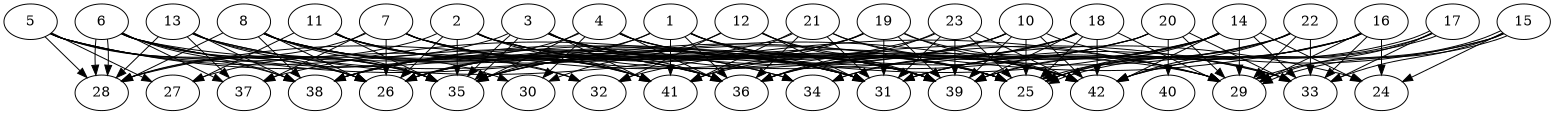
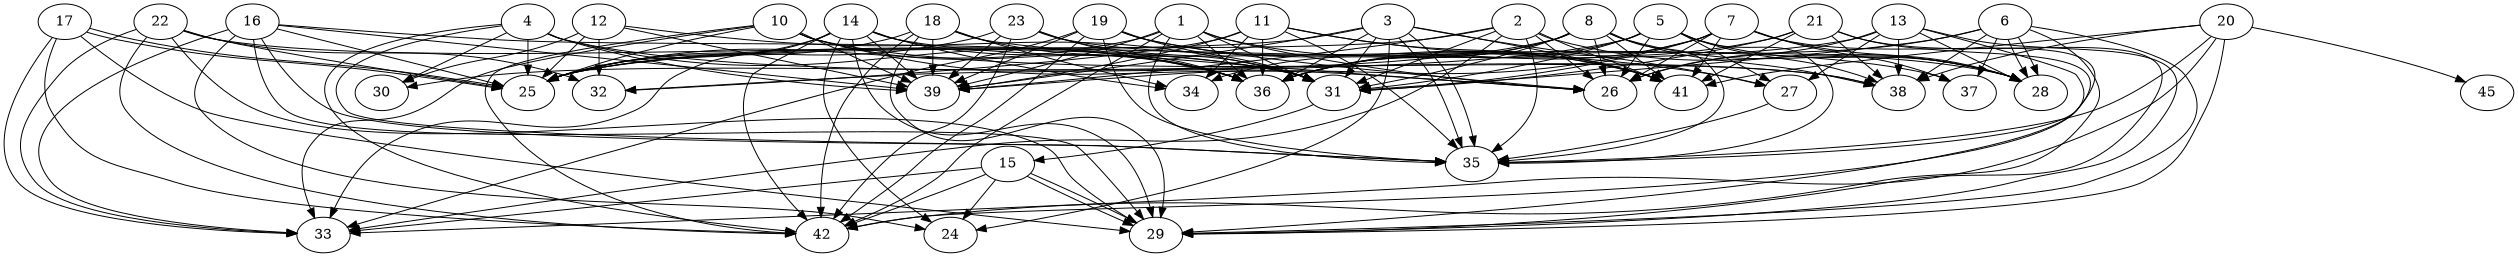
edge "13" -> "37": now "13" -> "27"
edge "6" -> "35": now "27" -> "35"
edge "15" -> "31": reversed
node "40": label "40" -> "45"
